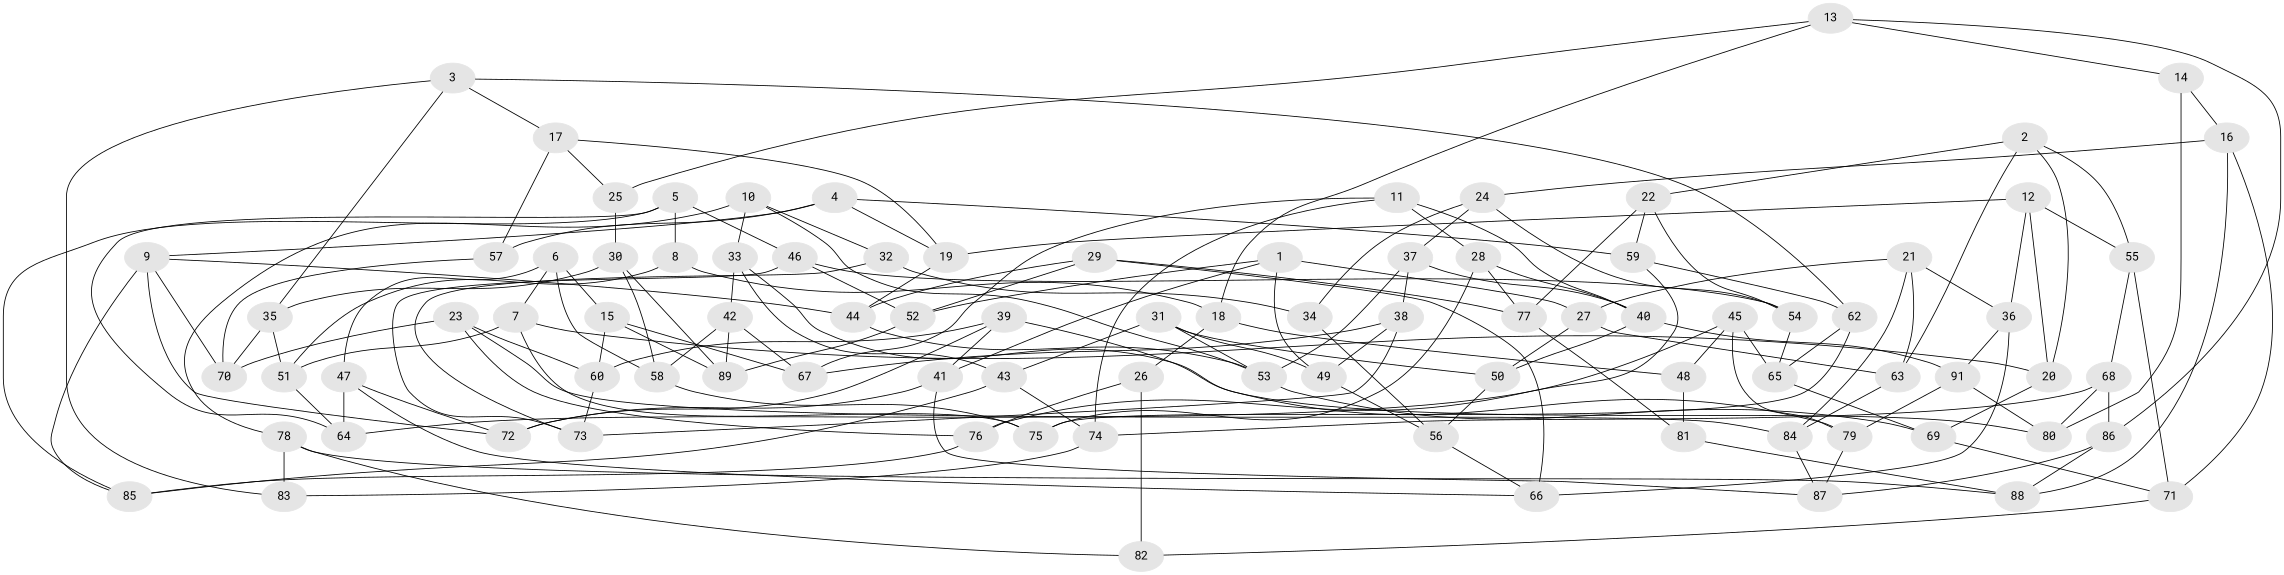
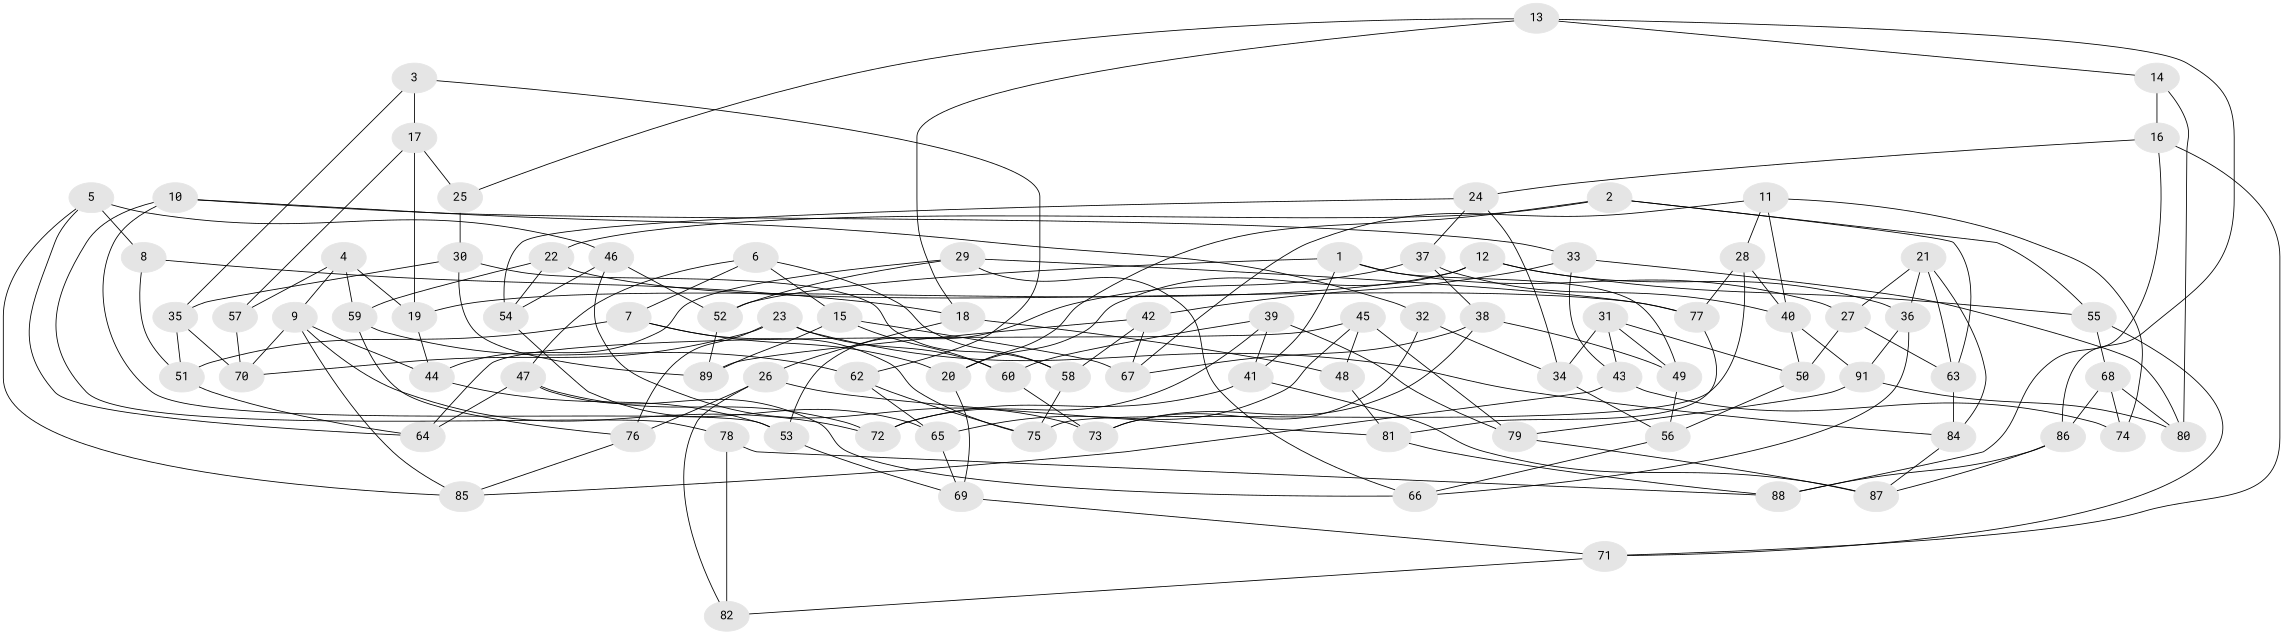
edge "31" -- "53": now "31" -- "34"
edge "26" -- "81": added
node "83": removed
